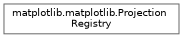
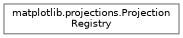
node "matplotlib.matplotlib.Projection Registry": label "matplotlib.matplotlib.Projection Registry" -> "matplotlib.projections.Projection Registry"
